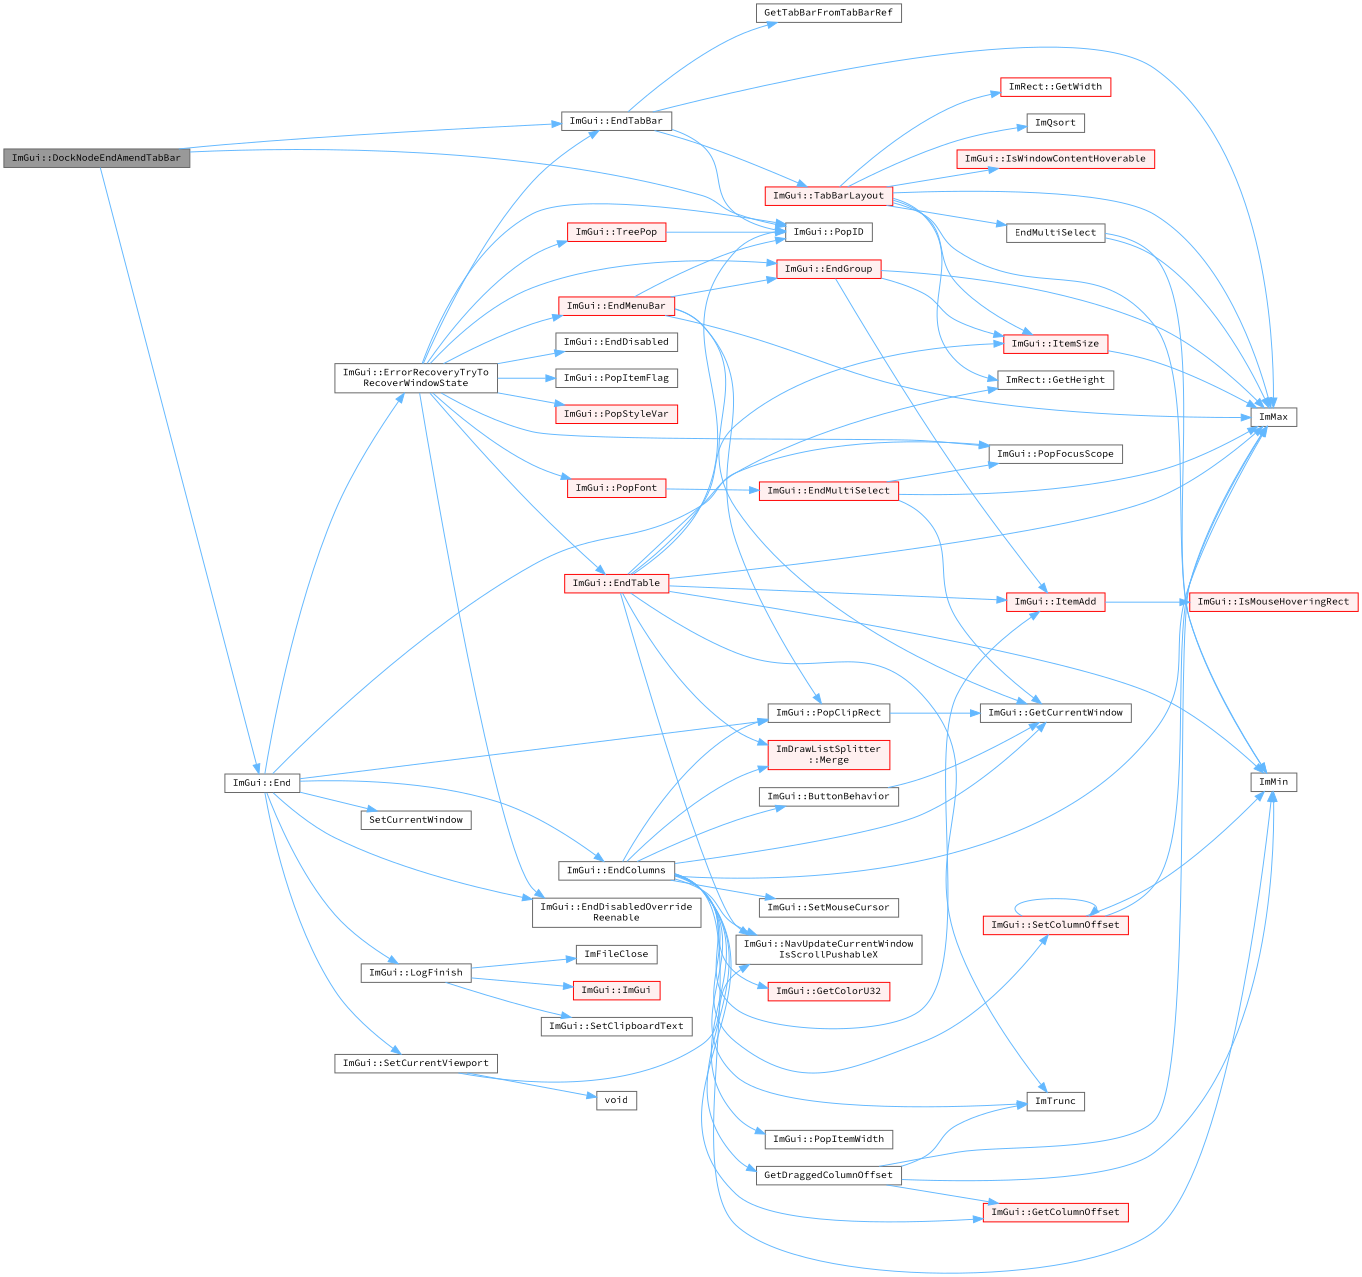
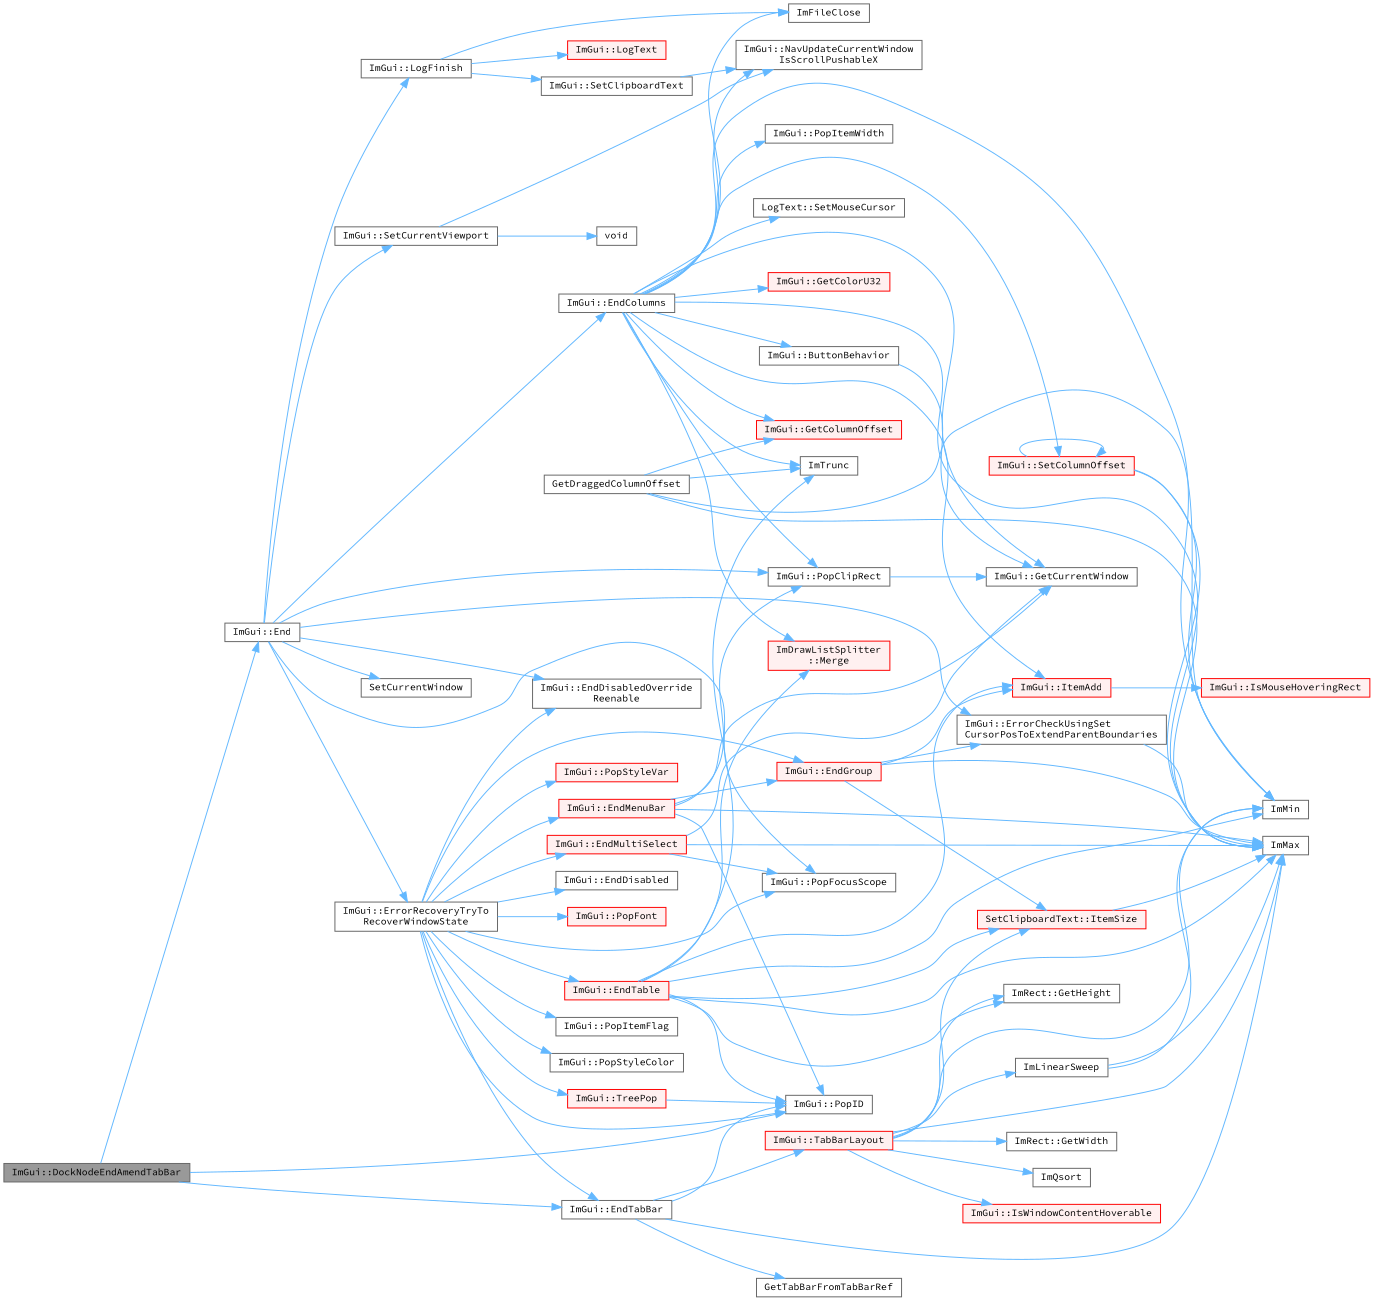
node "ImRect::GetWidth": color red -> grey40
node "EndMultiSelect": label "EndMultiSelect" -> "ImLinearSweep"
node "ImGui::ItemSize": label "ImGui::ItemSize" -> "SetClipboardText::ItemSize"
edge "ImGui::PopFont" -> "ImGui::EndMultiSelect": now "ImGui::ErrorRecoveryTryTo RecoverWindowState" -> "ImGui::EndMultiSelect"
node "ImGui::ErrorCheckUsingSet CursorPosToExtendParentBoundaries": added
edge "ImGui::EndTable" -> "ImGui::NavUpdateCurrentWindow IsScrollPushableX": now "ImGui::SetClipboardText" -> "ImGui::NavUpdateCurrentWindow IsScrollPushableX"
node "ImGui::SetMouseCursor": label "ImGui::SetMouseCursor" -> "LogText::SetMouseCursor"
node "ImGui::ImGui": label "ImGui::ImGui" -> "ImGui::LogText"
edge "ImGui::EndColumns" -> "GetDraggedColumnOffset": now "ImGui::EndColumns" -> "ImFileClose"
node "ImGui::PopStyleColor": added
